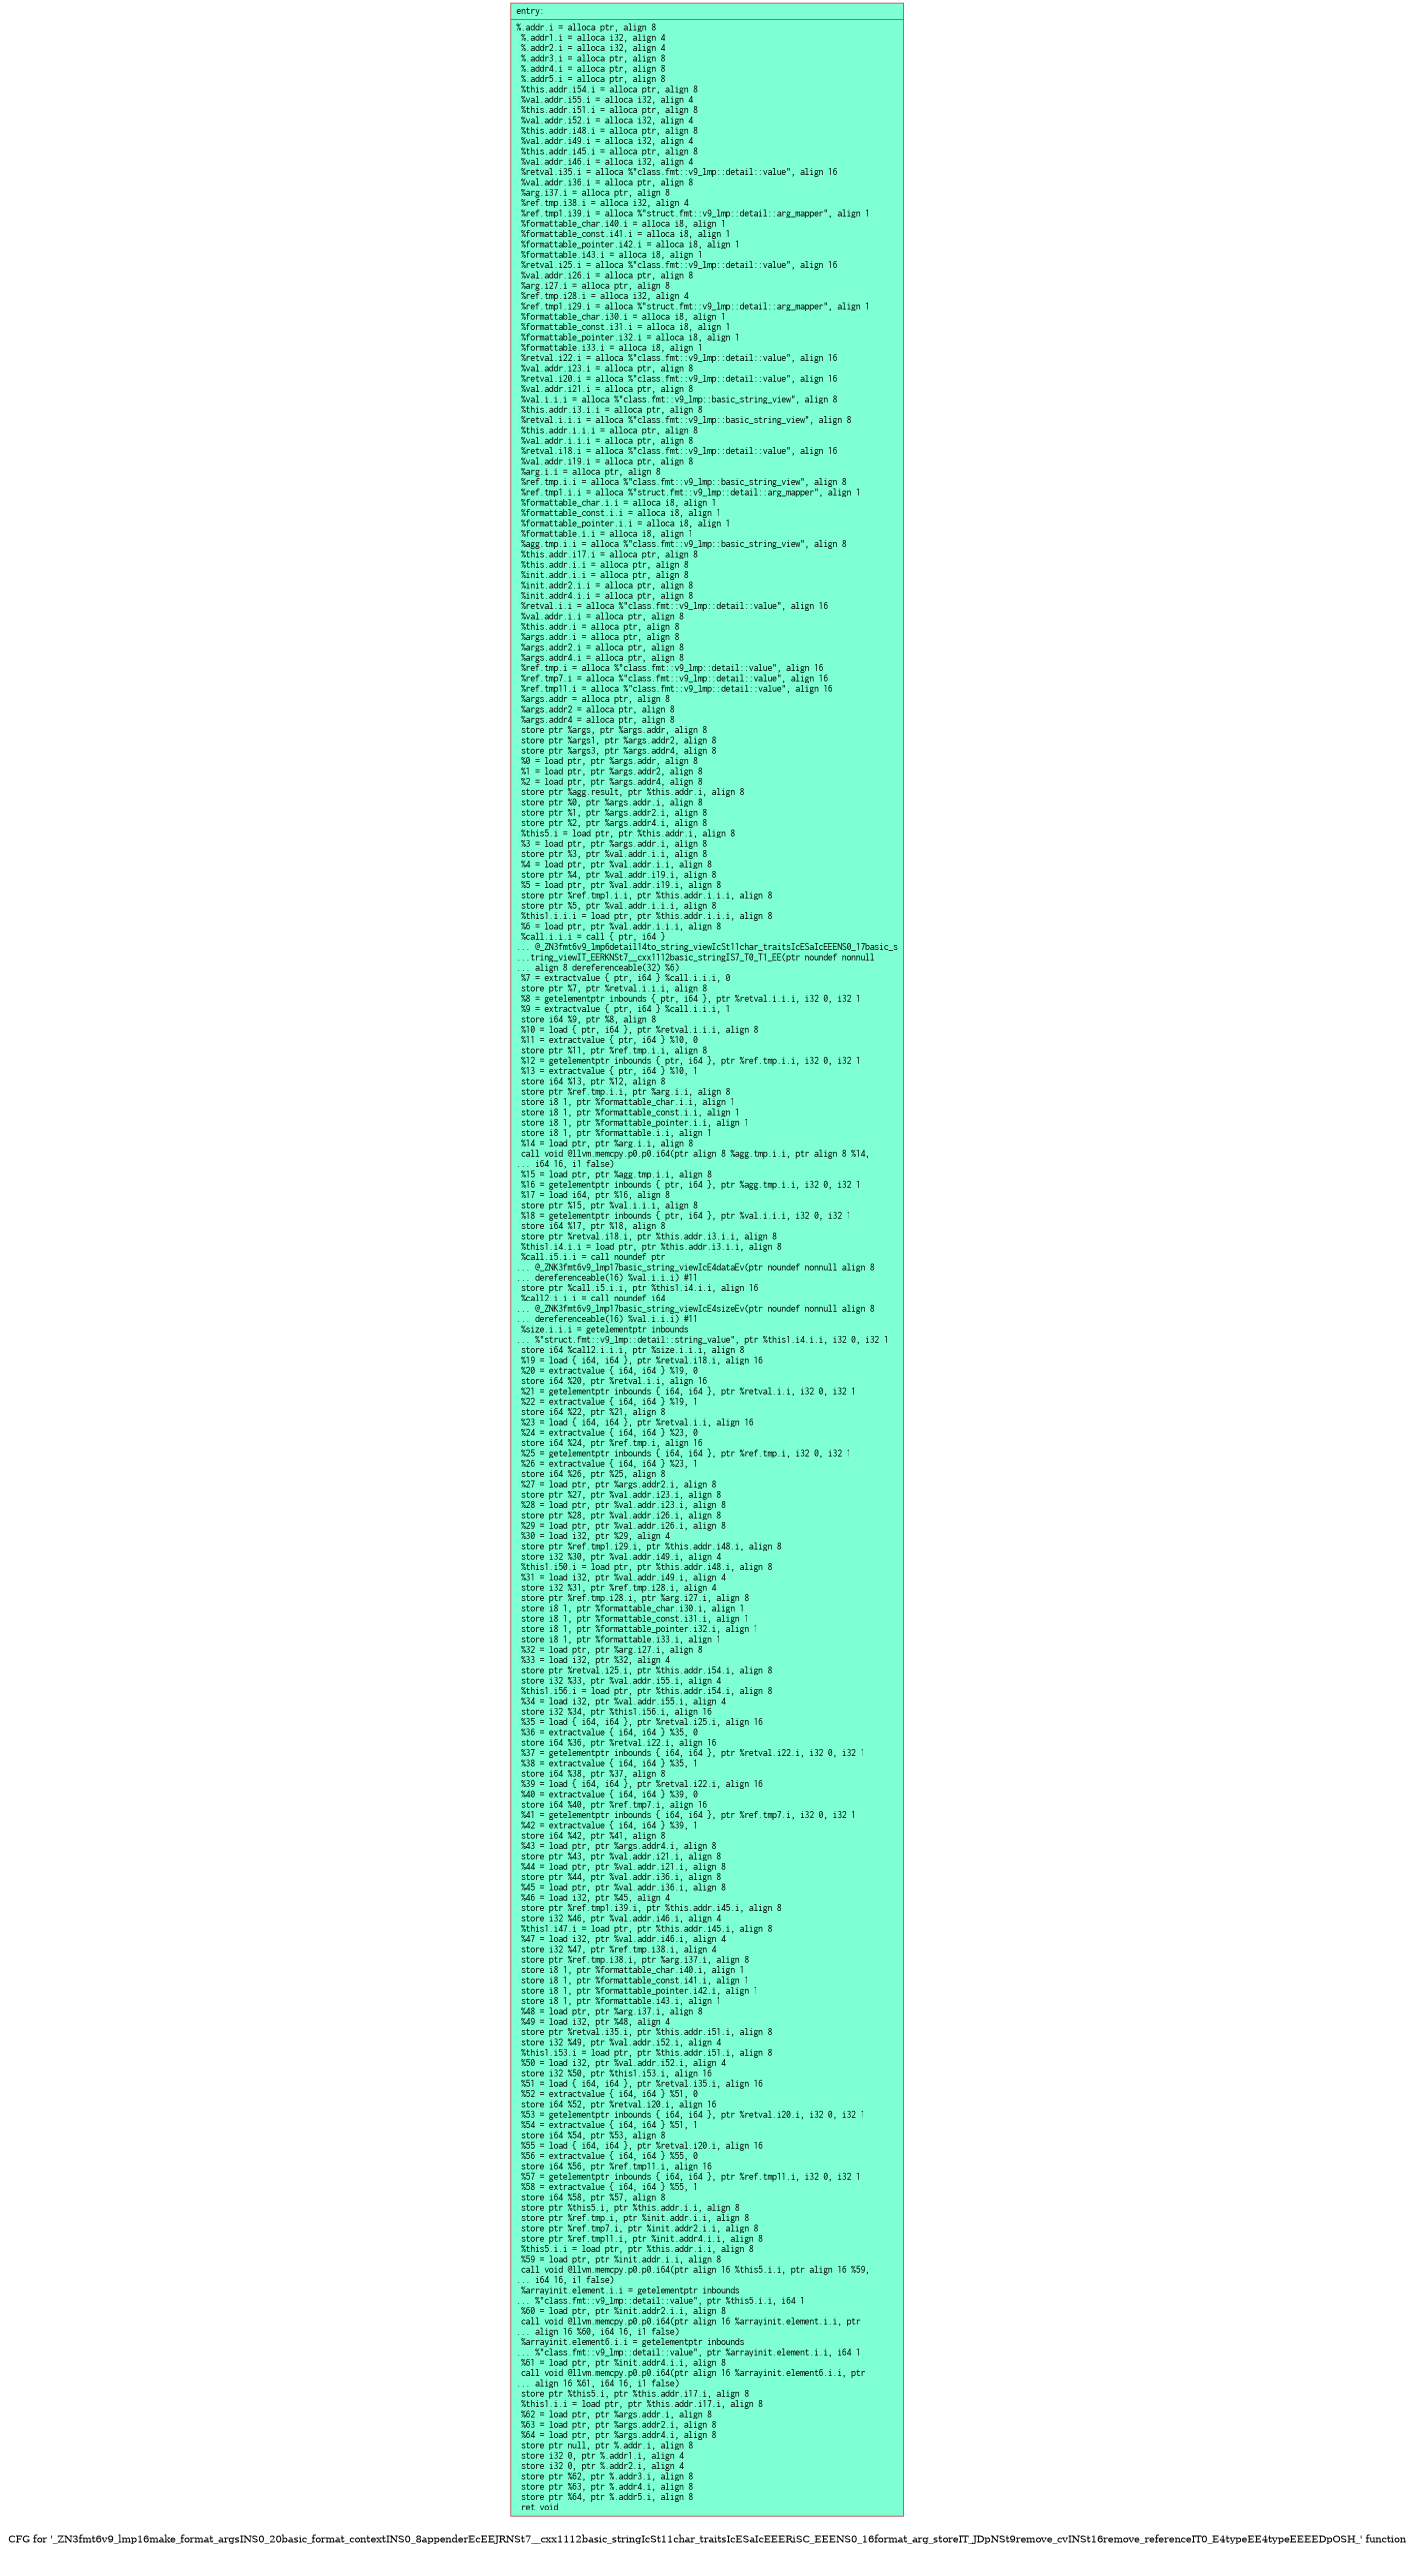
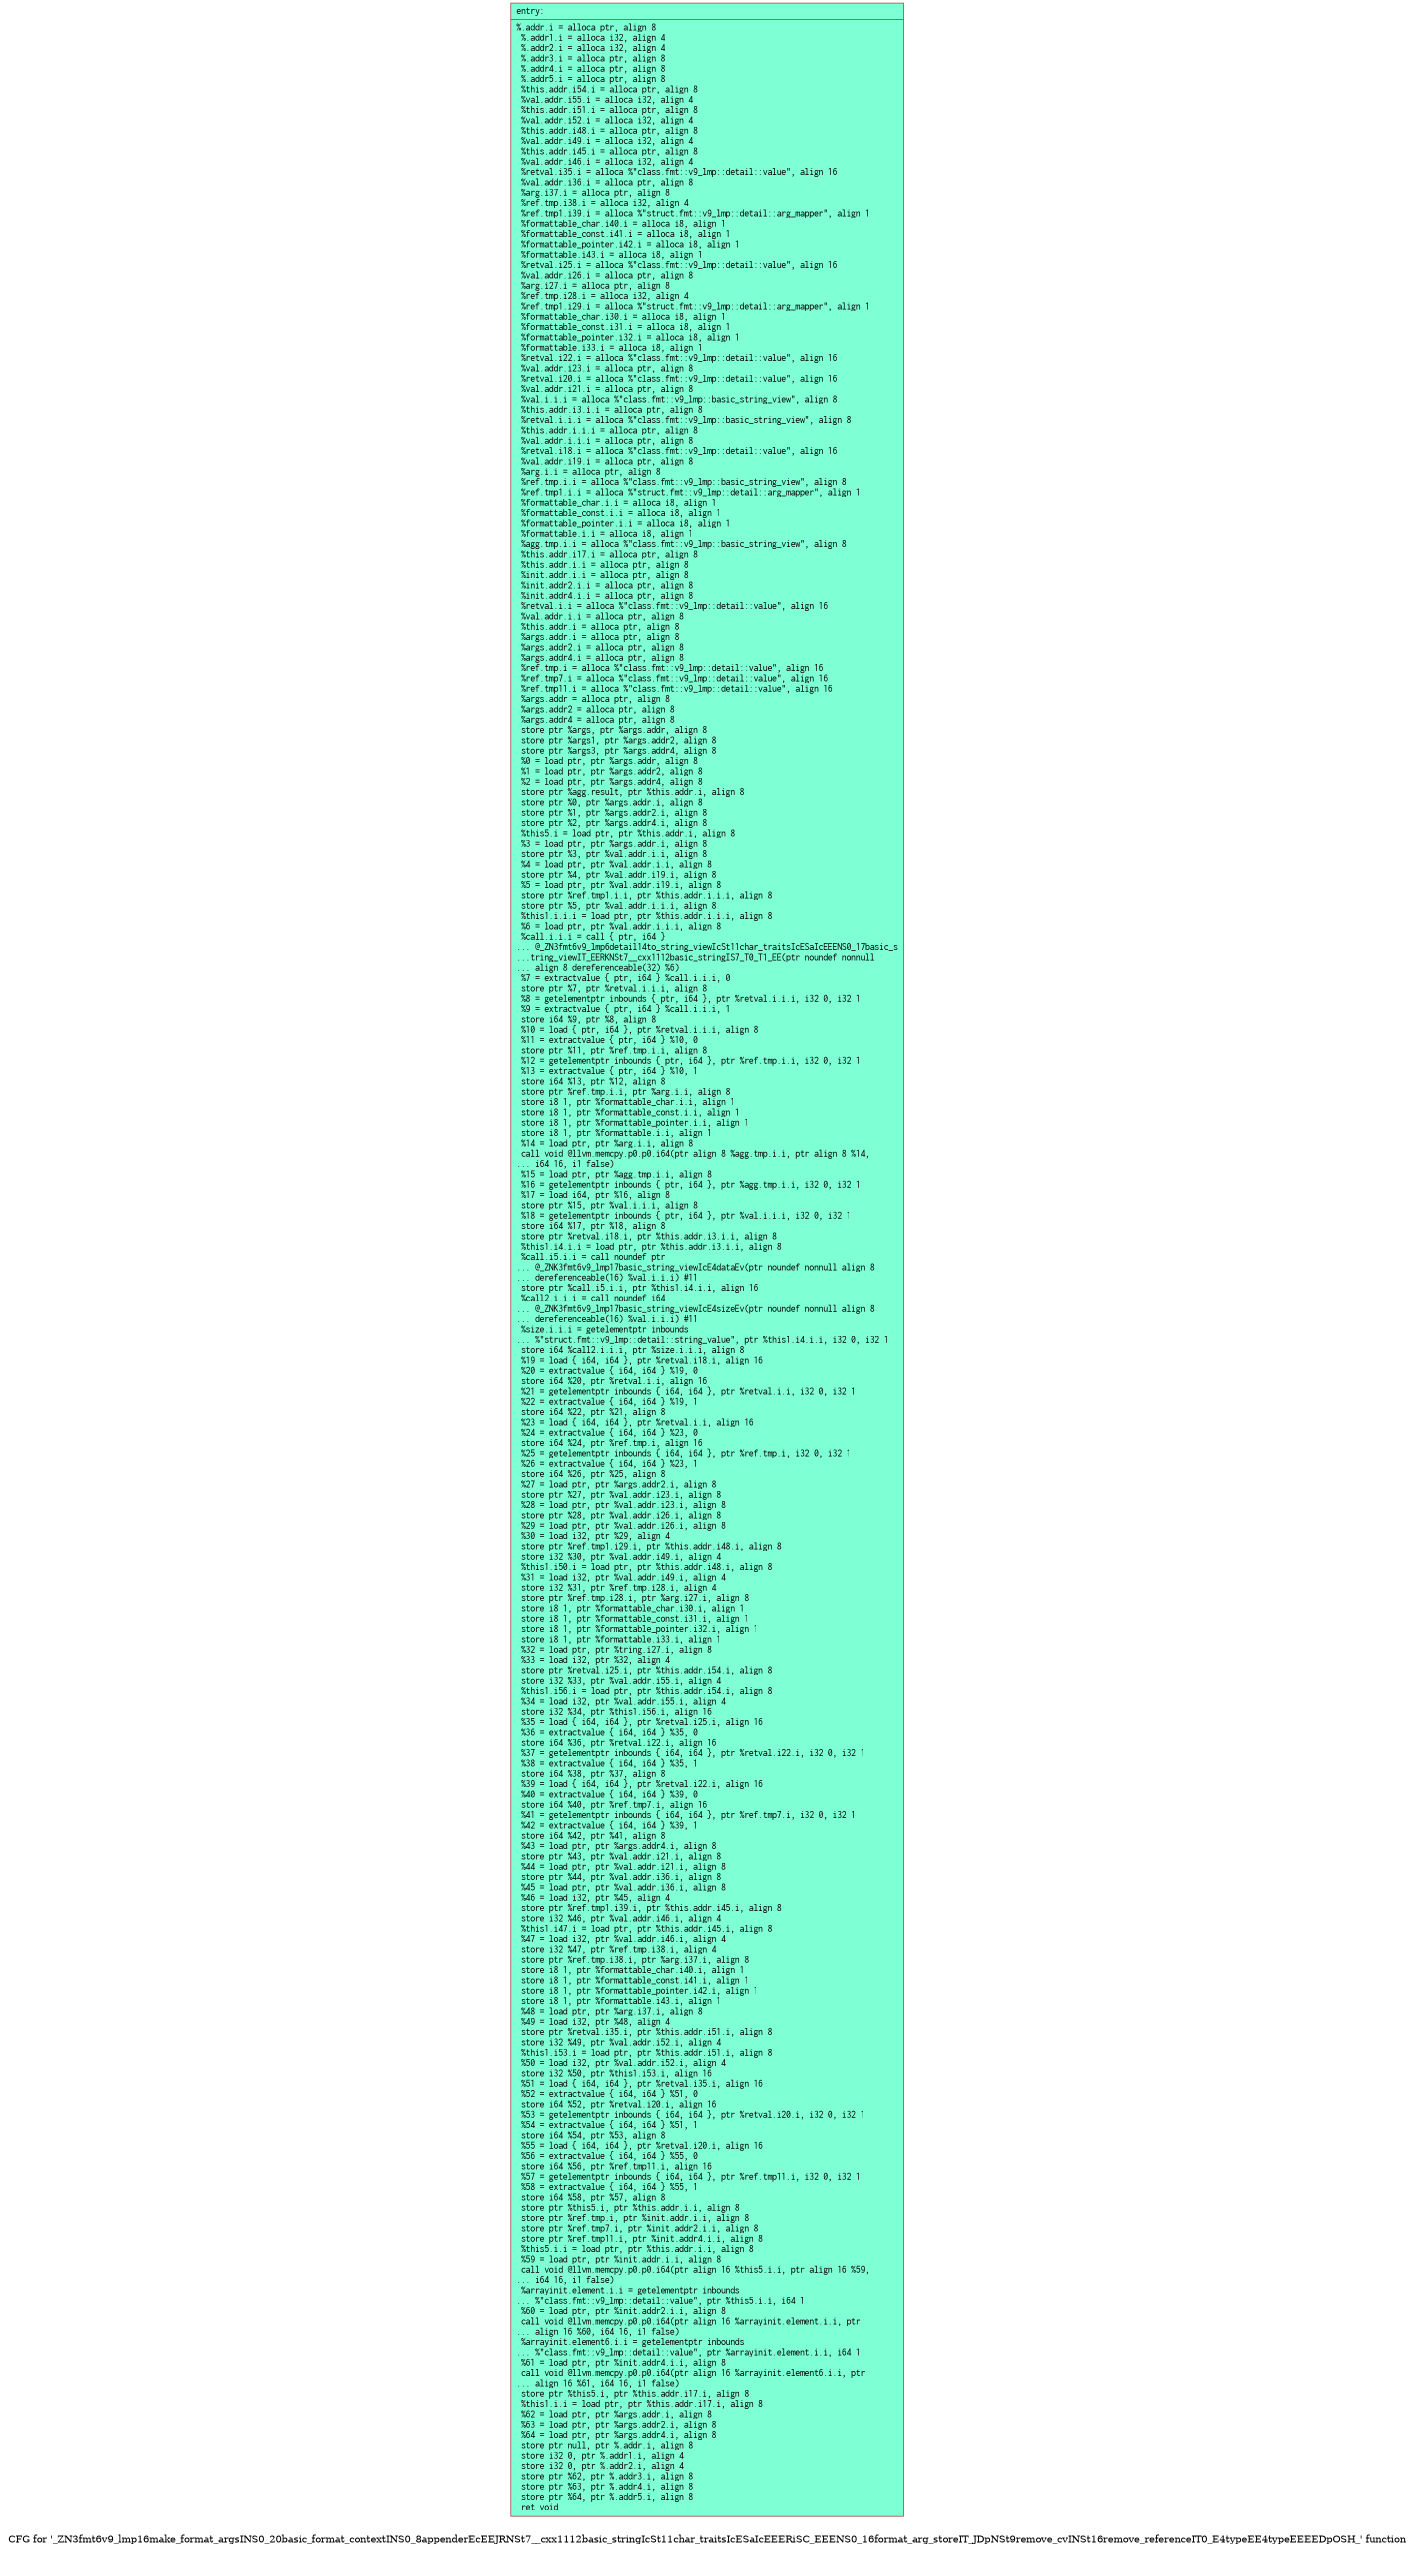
node "entry:": text "%32 = load ptr, ptr %arg.i27.i, align 8" -> "%32 = load ptr, ptr %tring.i27.i, align 8"
